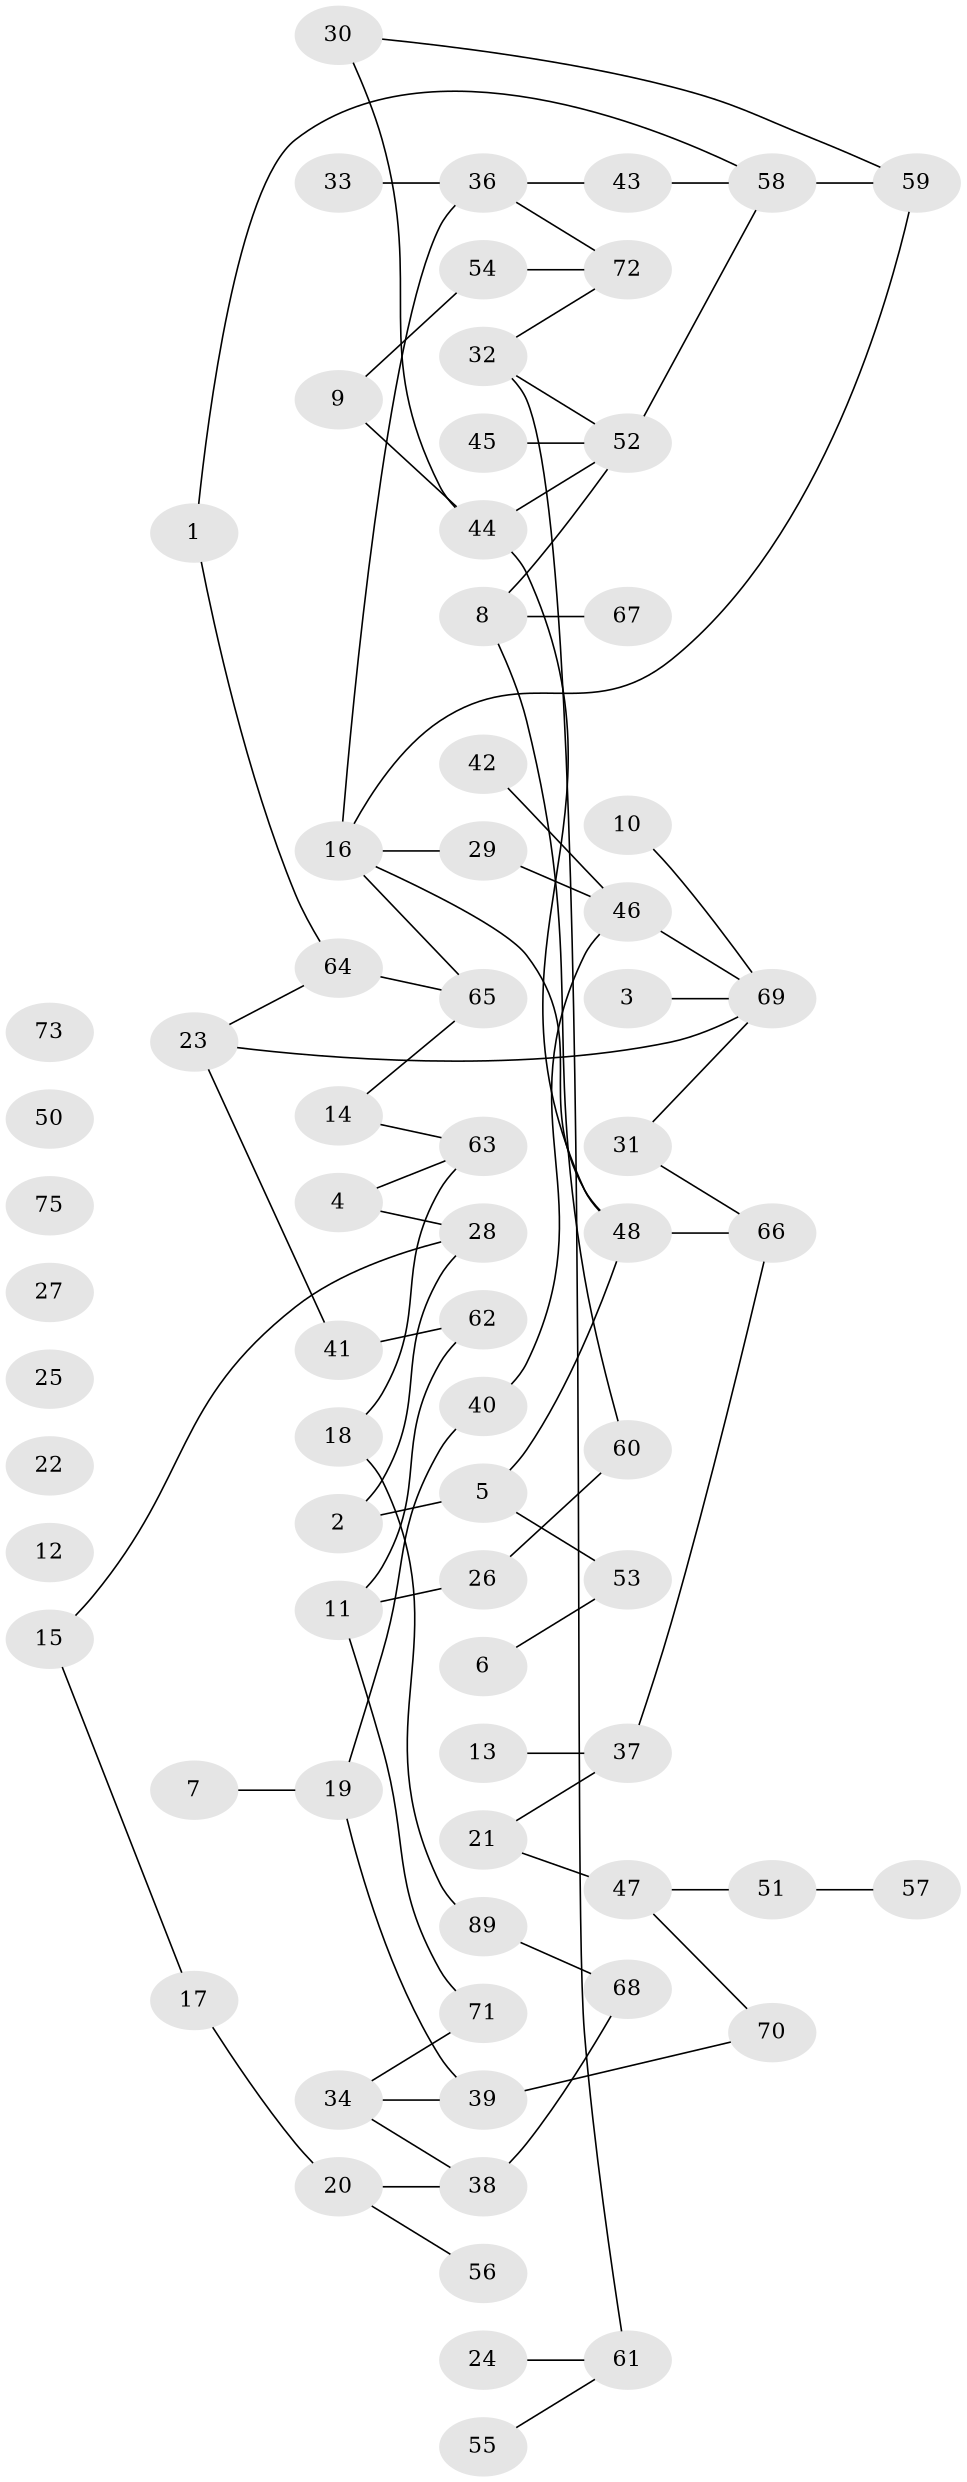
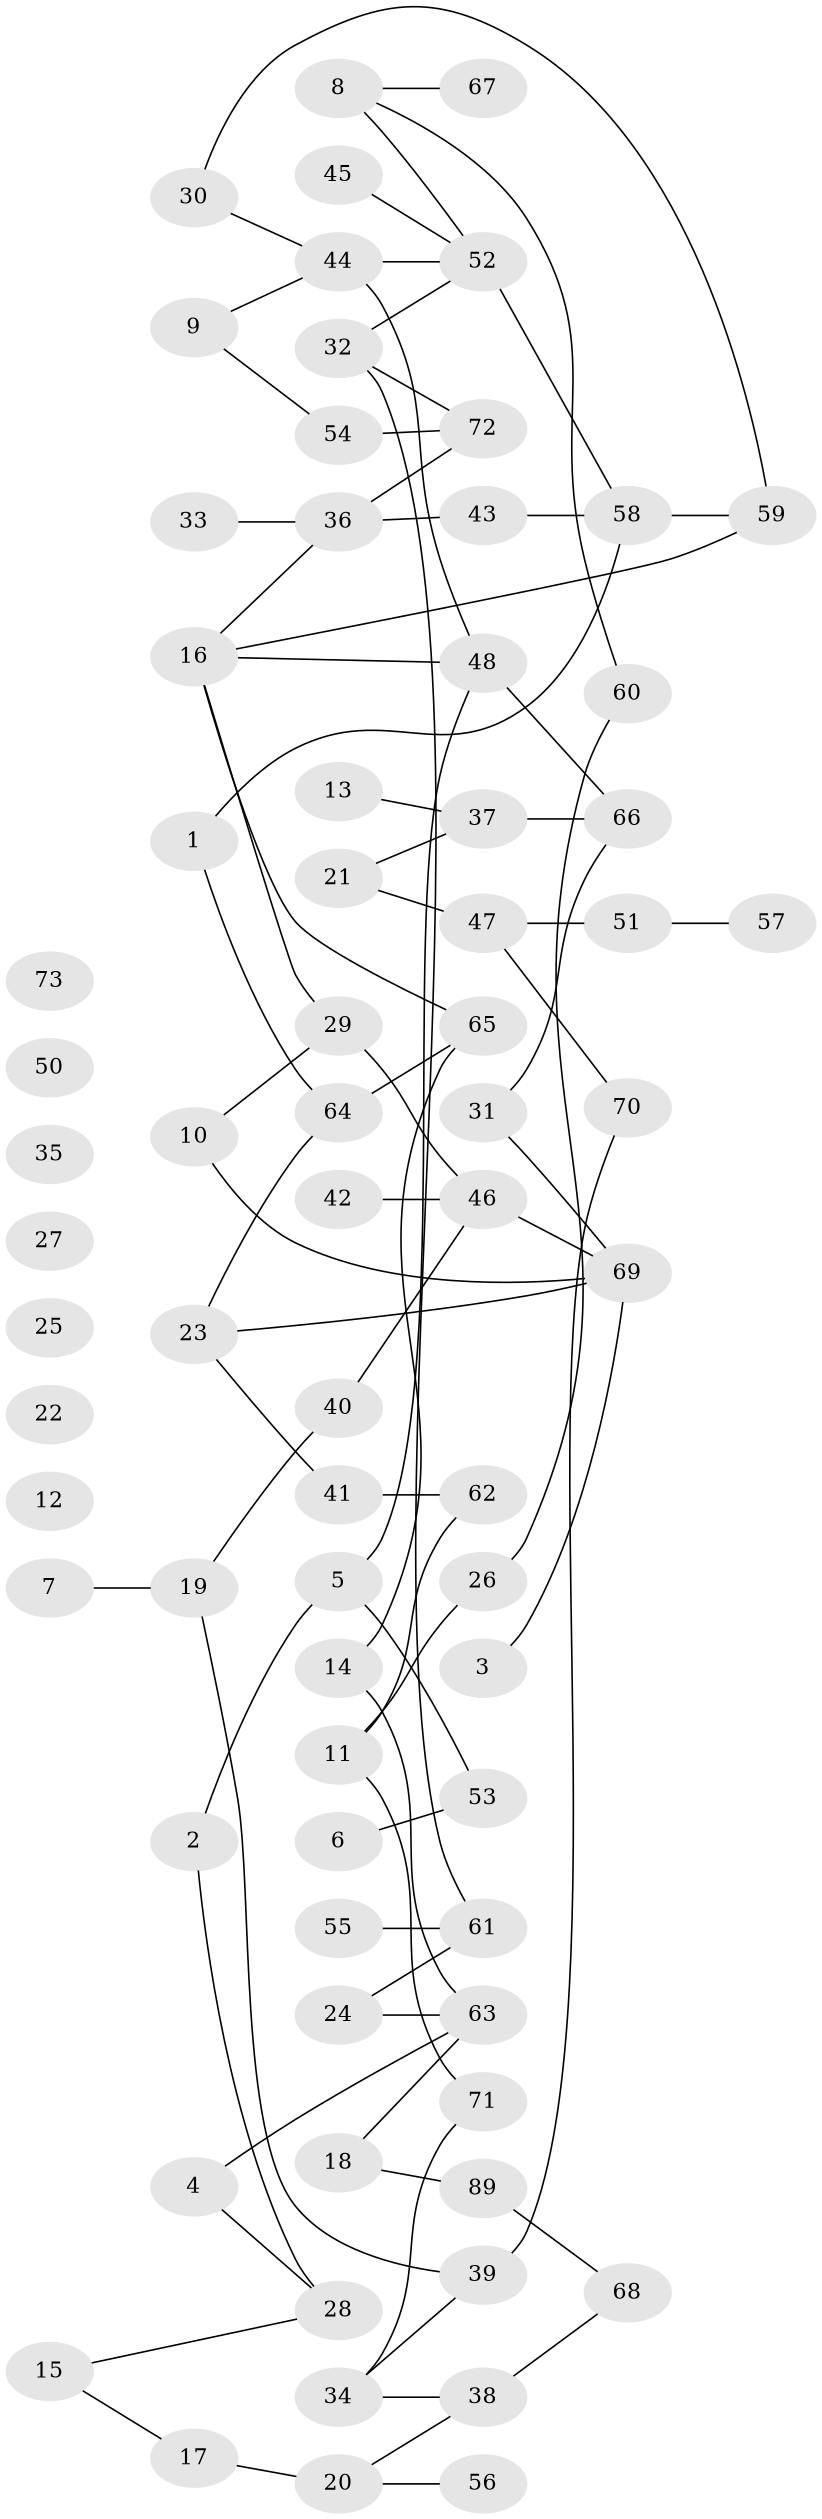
edge "29" -- "10": added
node "75": label "75" -> "35"
edge "24" -- "63": added
